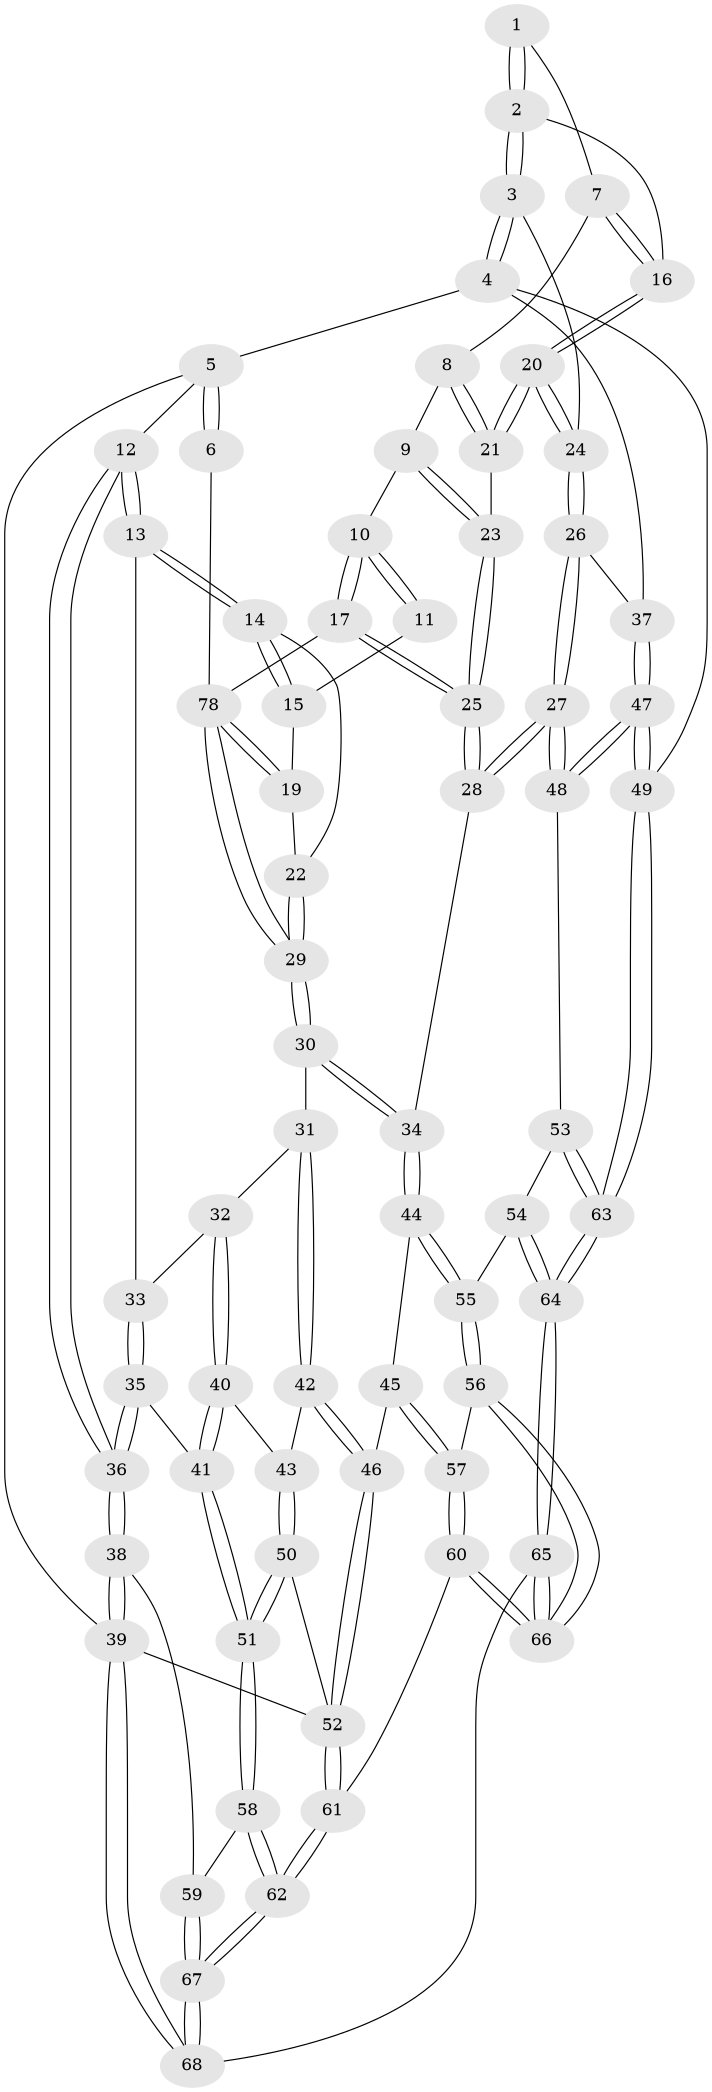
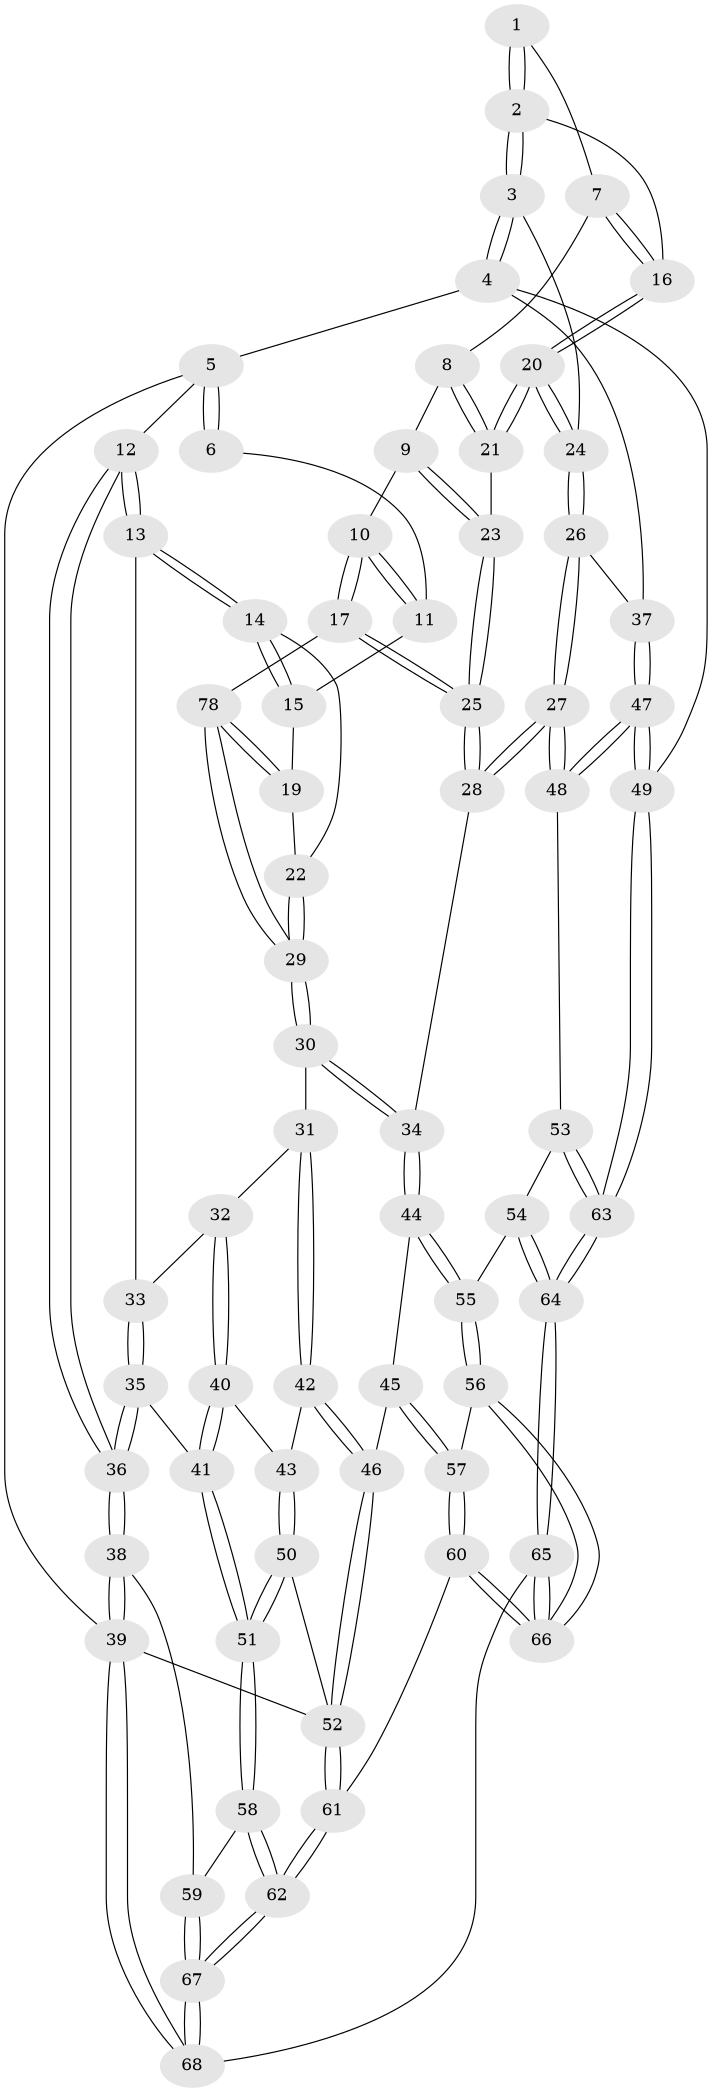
edge "6" -- "78": now "6" -- "11"
